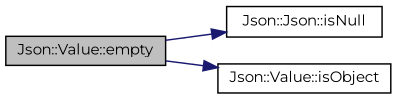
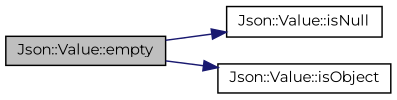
node "Json::Json::isNull": label "Json::Json::isNull" -> "Json::Value::isNull"
